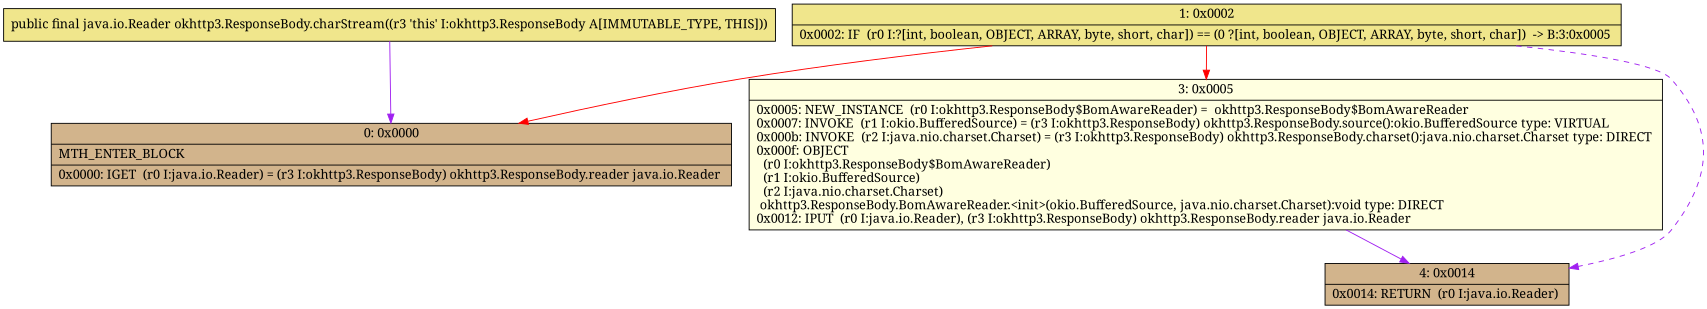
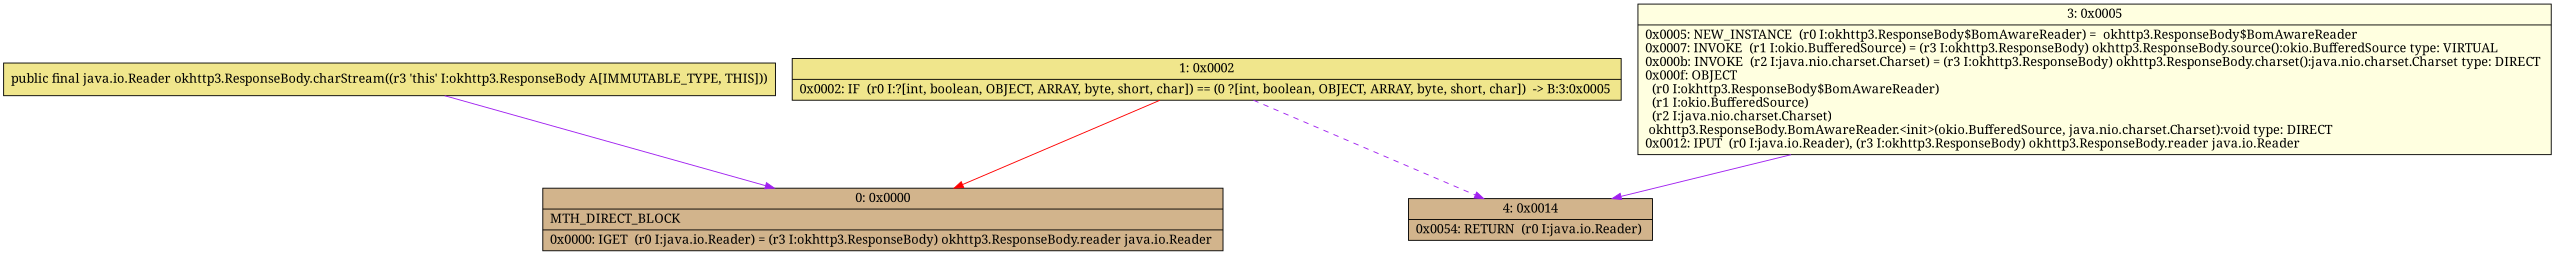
edge "1: 0x0002" -> "3: 0x0005": removed
node "0: 0x0000": text "MTH_ENTER_BLOCK" -> "MTH_DIRECT_BLOCK"
node "4: 0x0014": text "0x0014: RETURN  (r0 I:java.io.Reader)" -> "0x0054: RETURN  (r0 I:java.io.Reader)"
